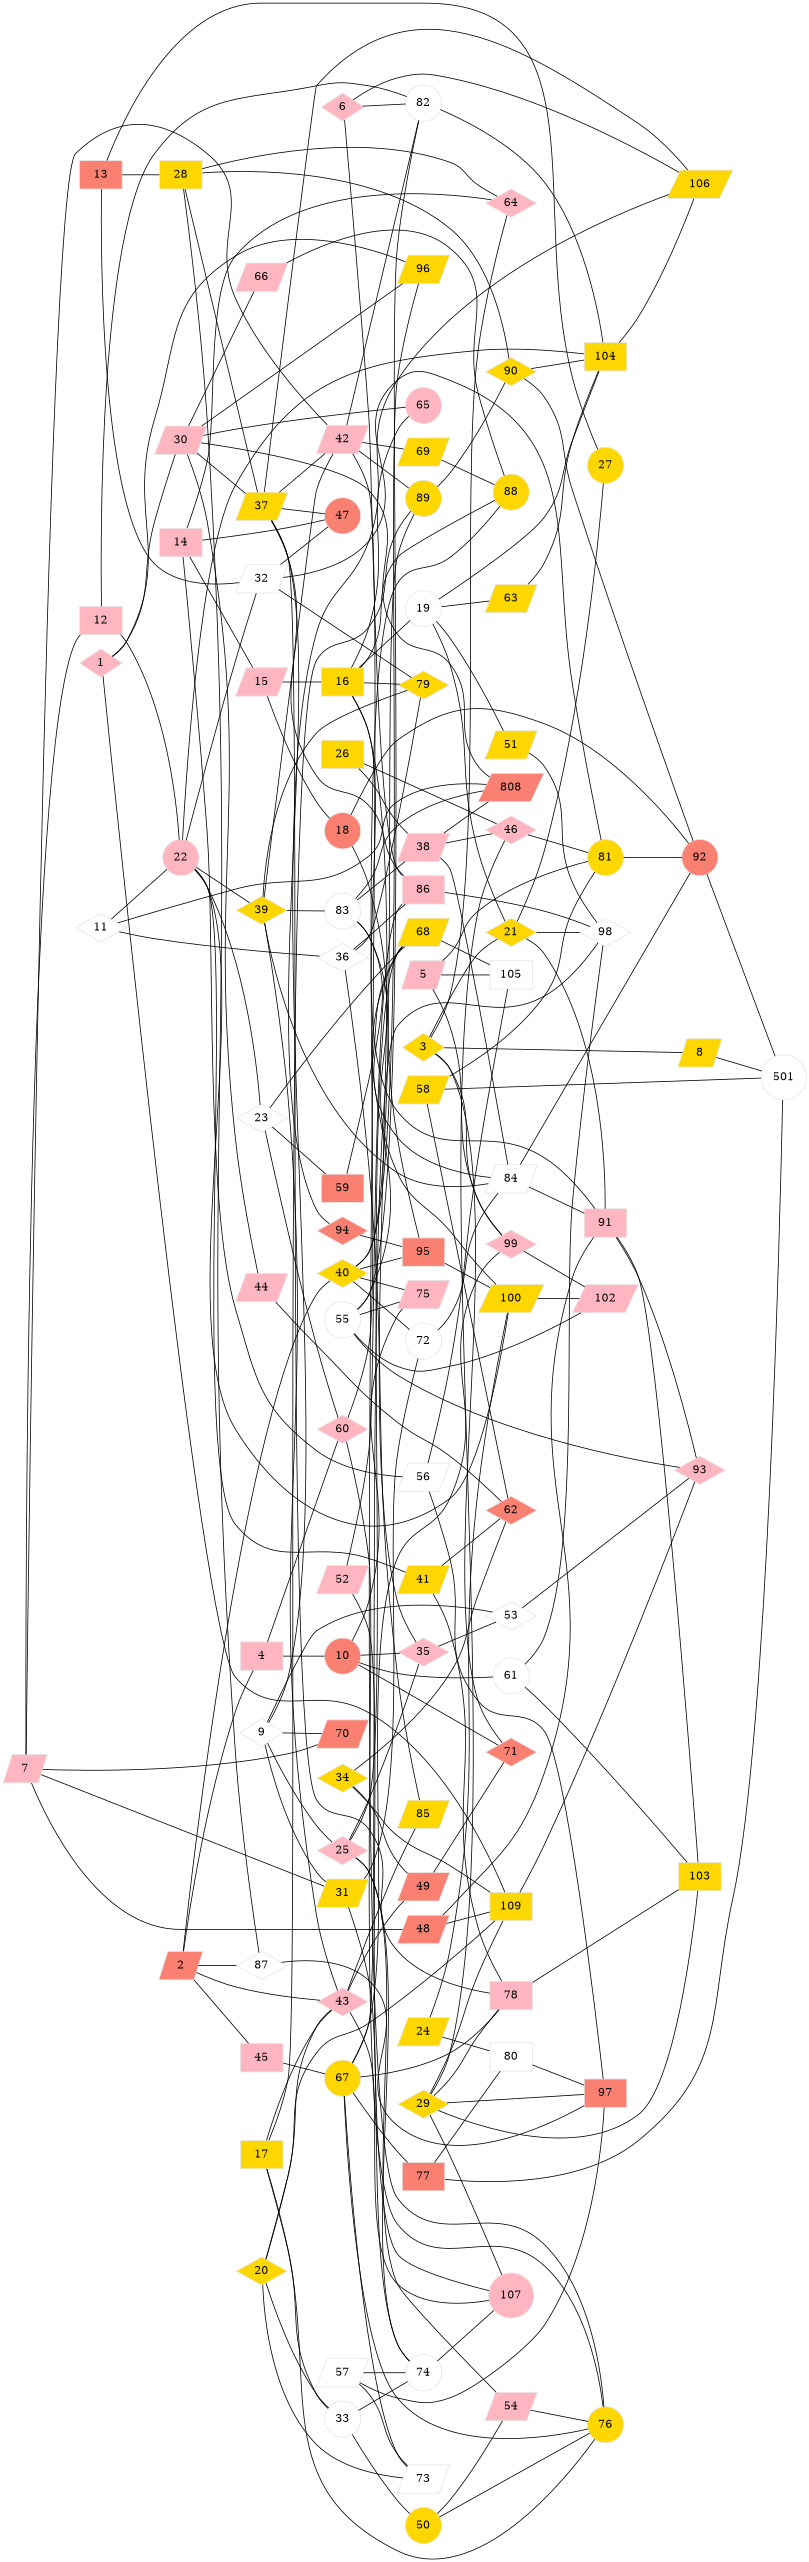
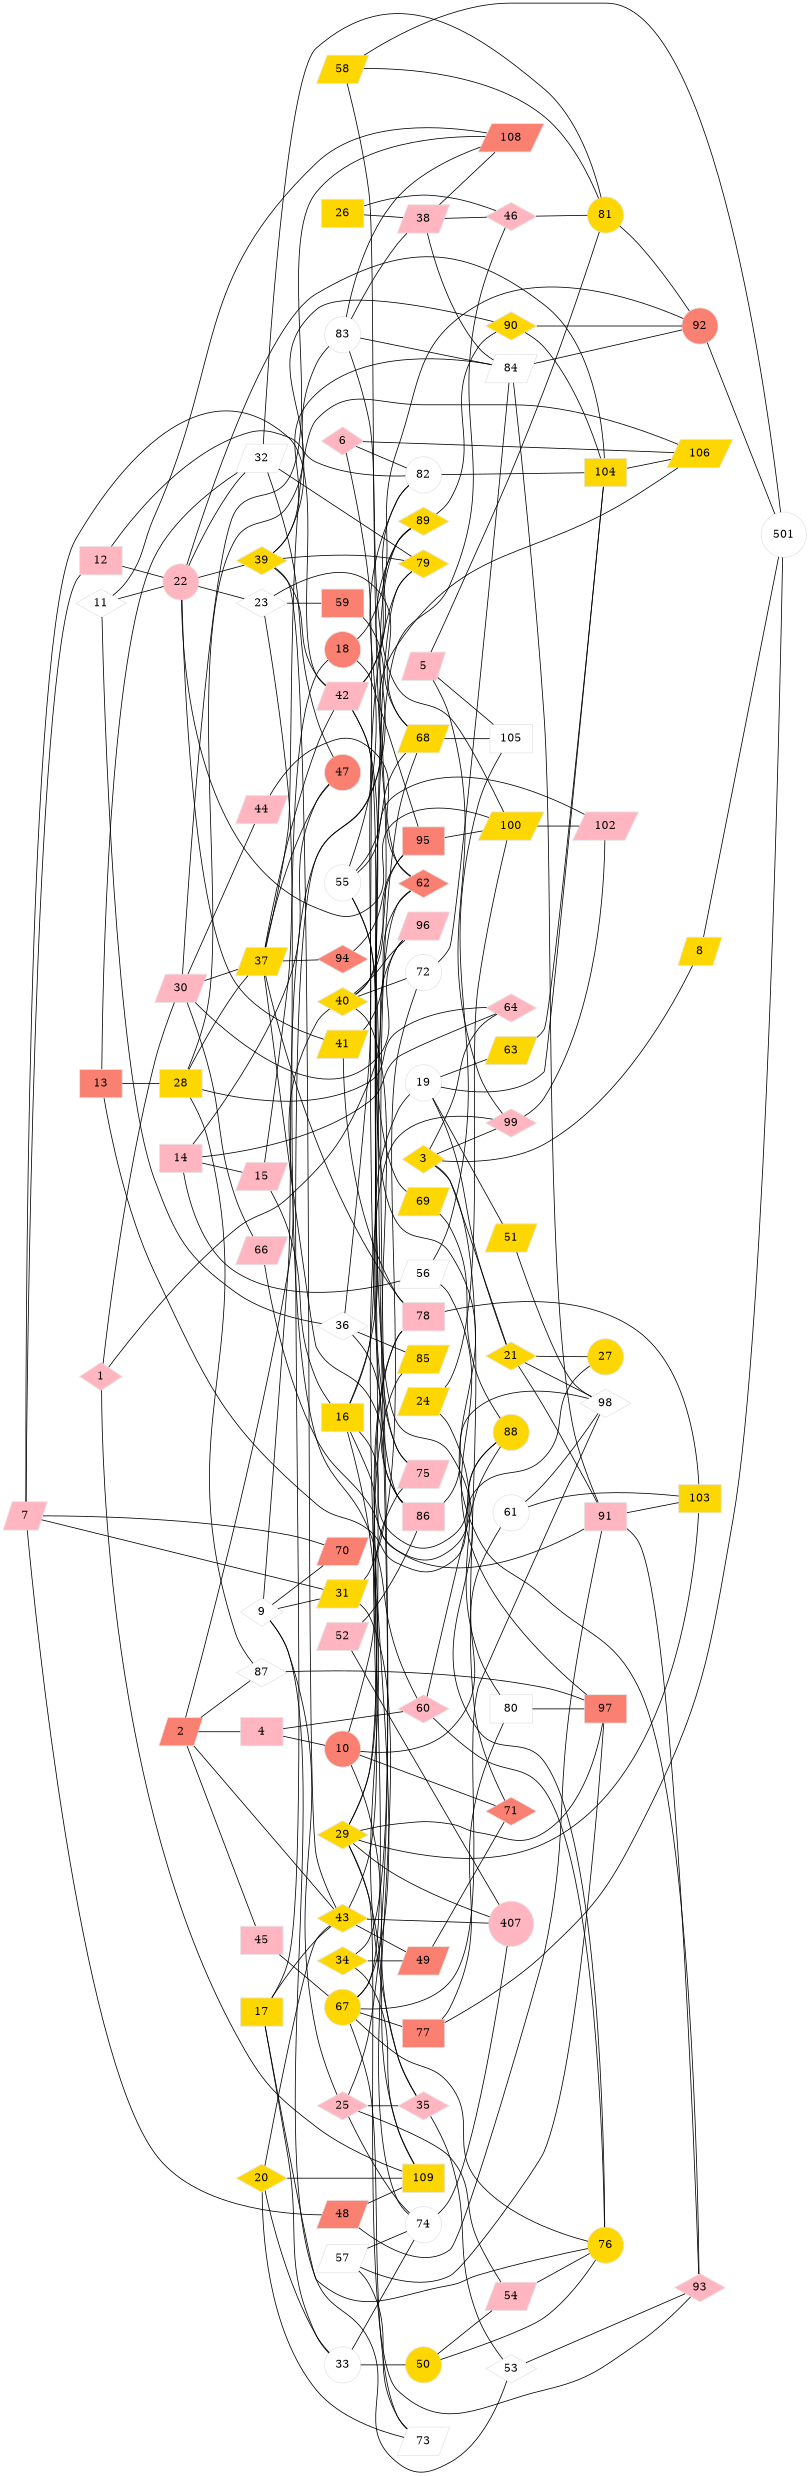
node "96": fillcolor gold -> lightpink
node "65": removed
node "89": shape circle -> diamond
node "808": label "808" -> "108"
edge "93" -- "109": now "93" -- "29"
node "43": fillcolor lightpink -> gold
node "107": label "107" -> "407"
